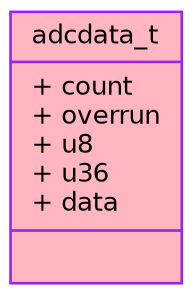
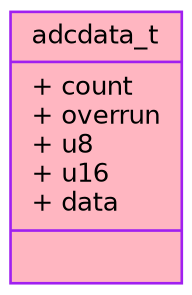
node "adcdata_t": text "+ u36" -> "+ u16"
